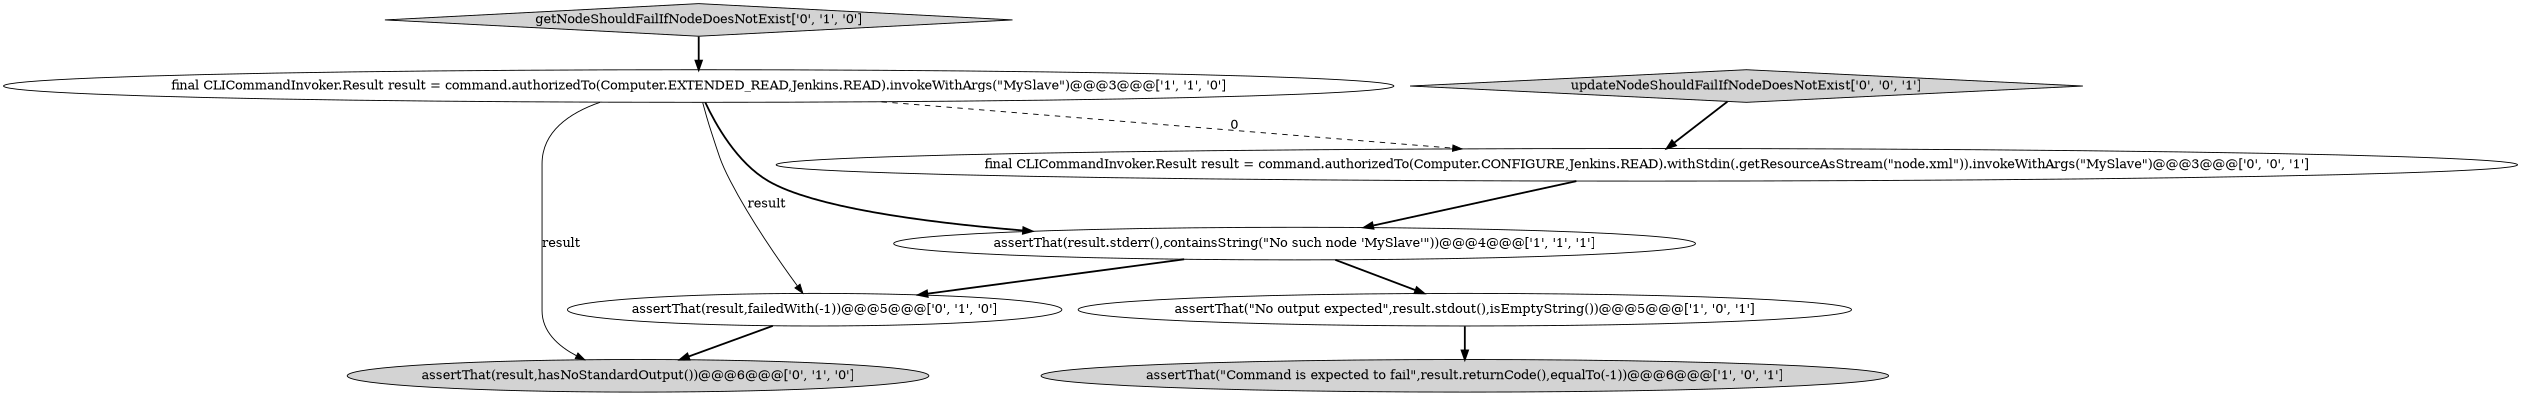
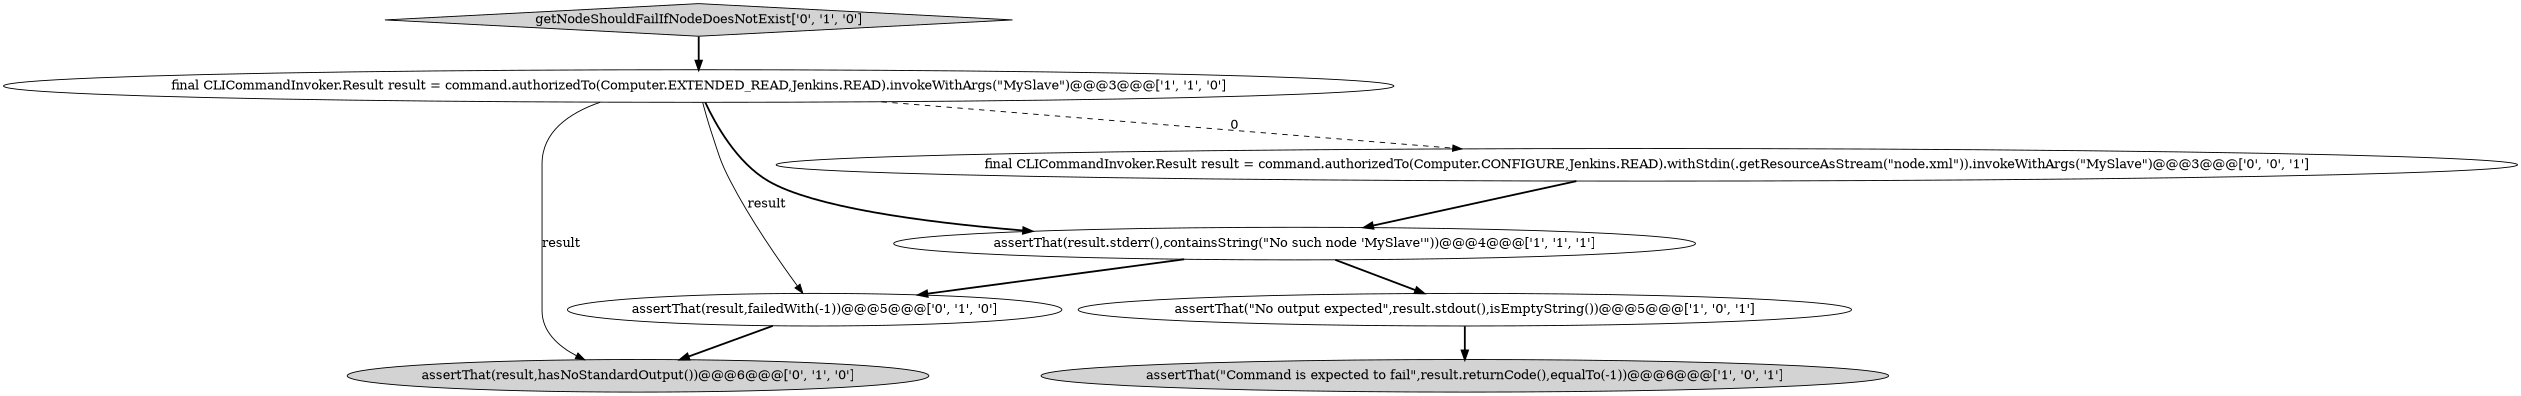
node "updateNodeShouldFailIfNodeDoesNotExist['0', '0', '1']": removed
